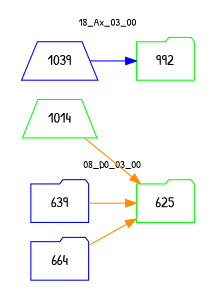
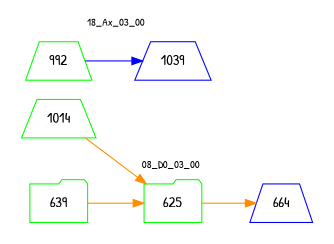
edge "1039" -> "992": reversed
node "992": shape folder -> trapezium
node "639": color blue -> green
edge "664" -> "625": reversed
node "664": shape folder -> trapezium
